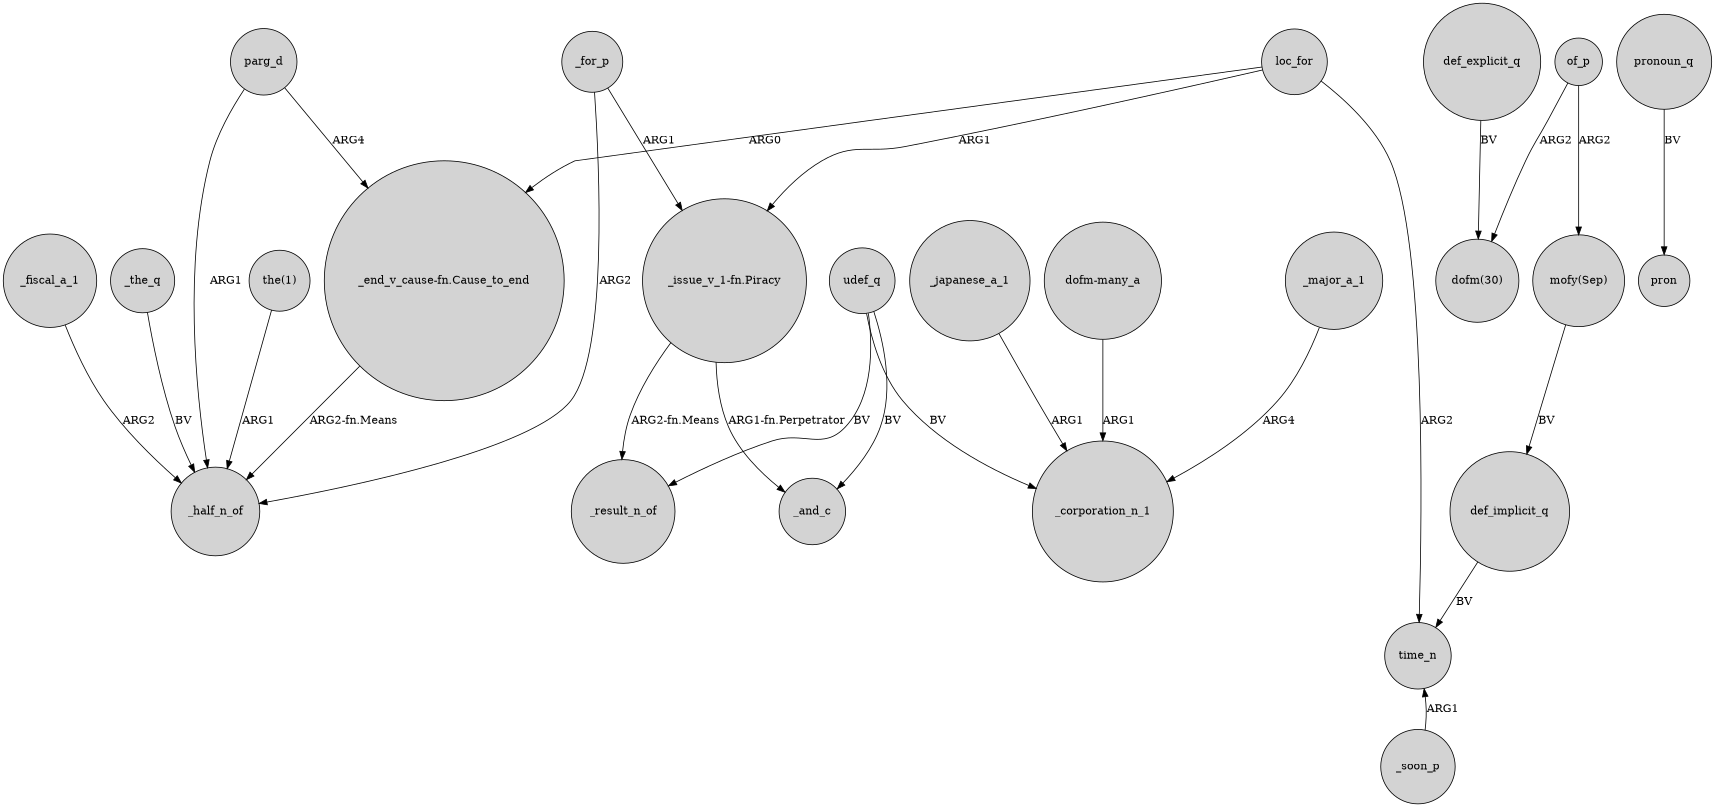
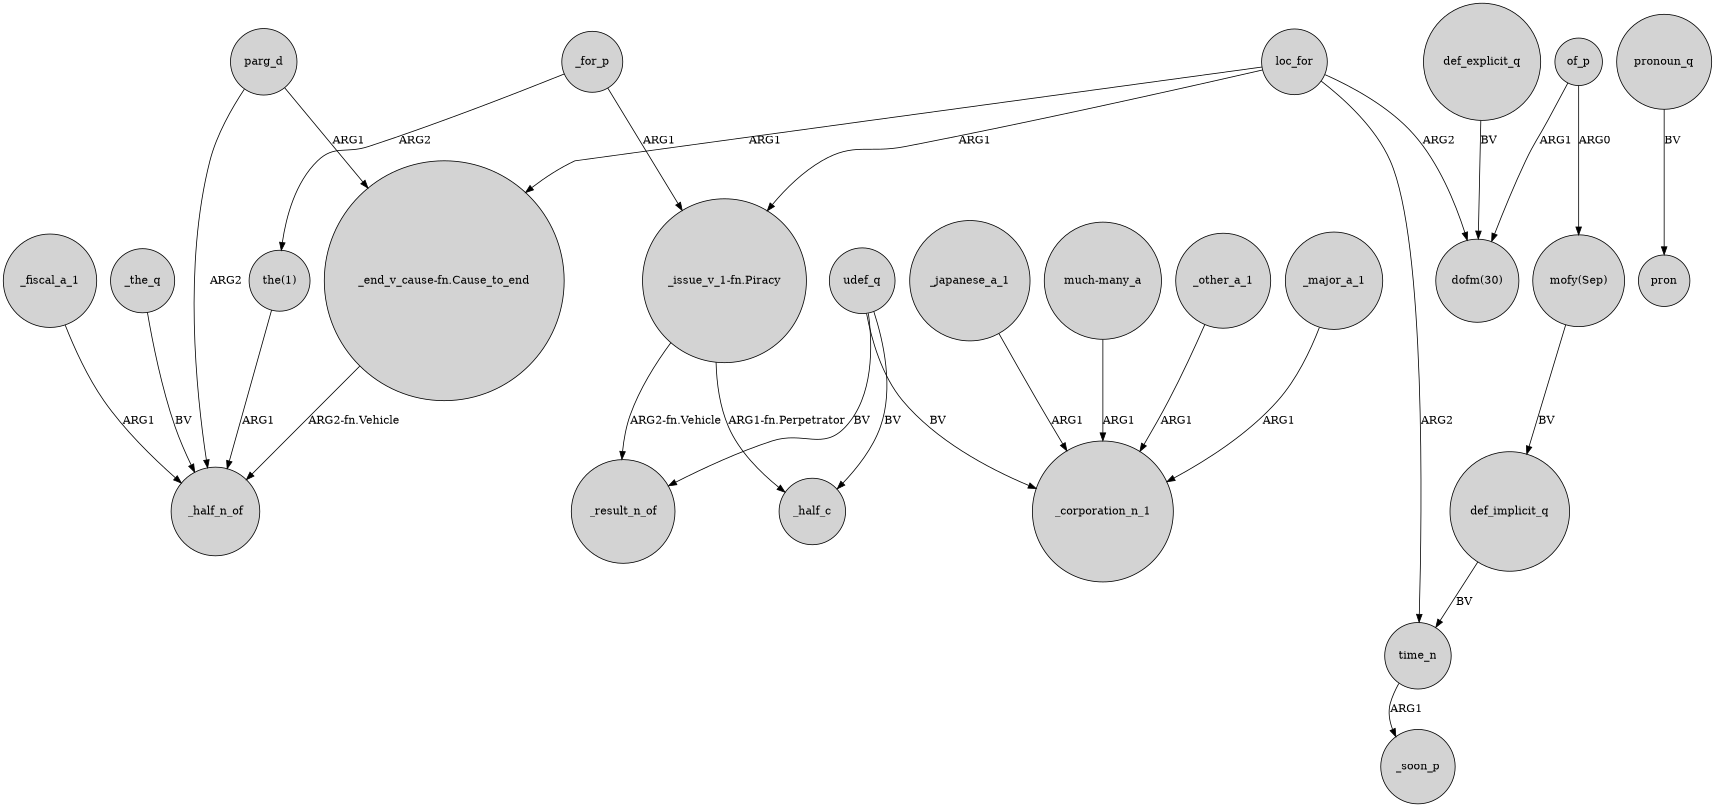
edge "loc_for" -> "dofm(30)": added, label "ARG2"
edge "parg_d" -> "_end_v_cause-fn.Cause_to_end": label "ARG4" -> "ARG1"
edge "loc_for" -> "_end_v_cause-fn.Cause_to_end": label "ARG0" -> "ARG1"
edge "of_p" -> "dofm(30)": label "ARG2" -> "ARG1"
edge "of_p" -> "mofy(Sep)": label "ARG2" -> "ARG0"
edge "parg_d" -> "_half_n_of": label "ARG1" -> "ARG2"
node "dofm-many_a": label "dofm-many_a" -> "much-many_a"
node "_other_a_1": added
edge "_for_p" -> "_half_n_of": now "_for_p" -> "the(1)"
edge "_fiscal_a_1" -> "_half_n_of": label "ARG2" -> "ARG1"
edge "_end_v_cause-fn.Cause_to_end" -> "_half_n_of": label "ARG2-fn.Means" -> "ARG2-fn.Vehicle"
edge "_issue_v_1-fn.Piracy" -> "_result_n_of": label "ARG2-fn.Means" -> "ARG2-fn.Vehicle"
edge "_major_a_1" -> "_corporation_n_1": label "ARG4" -> "ARG1"
node "_and_c": label "_and_c" -> "_half_c"
edge "_soon_p" -> "time_n": reversed
